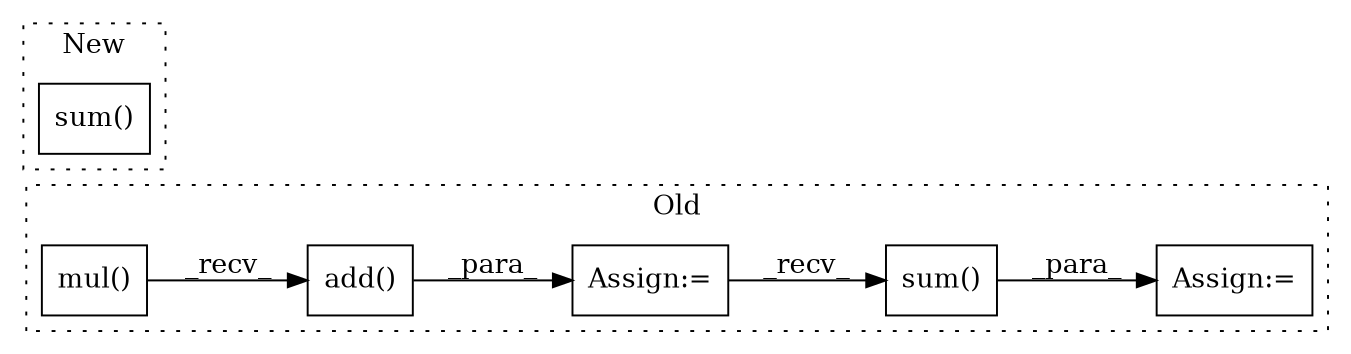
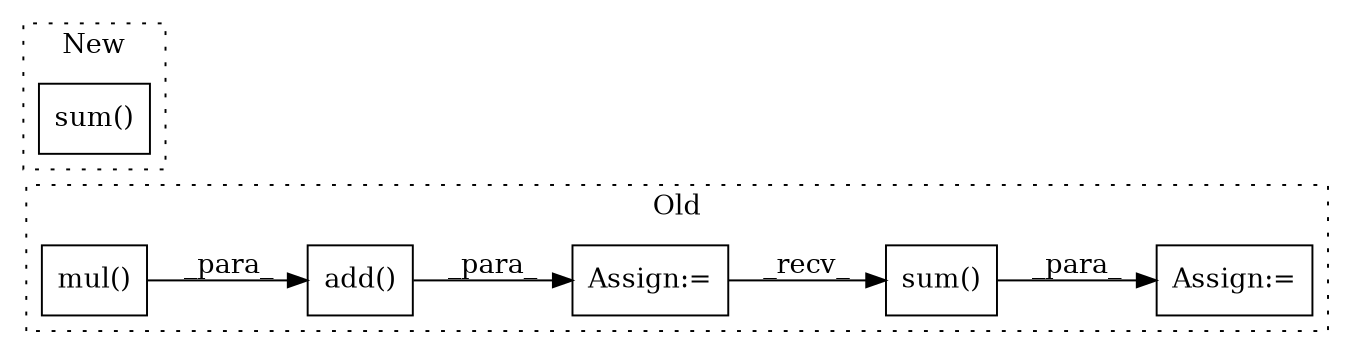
edge "mul()" -> "add()": label "_recv_" -> "_para_"
